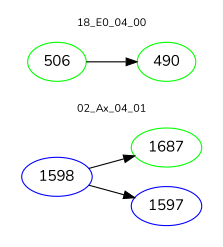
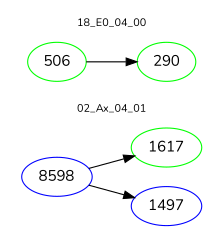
node "490": label "490" -> "290"
node "1687": label "1687" -> "1617"
node "1598": label "1598" -> "8598"
node "1597": label "1597" -> "1497"
